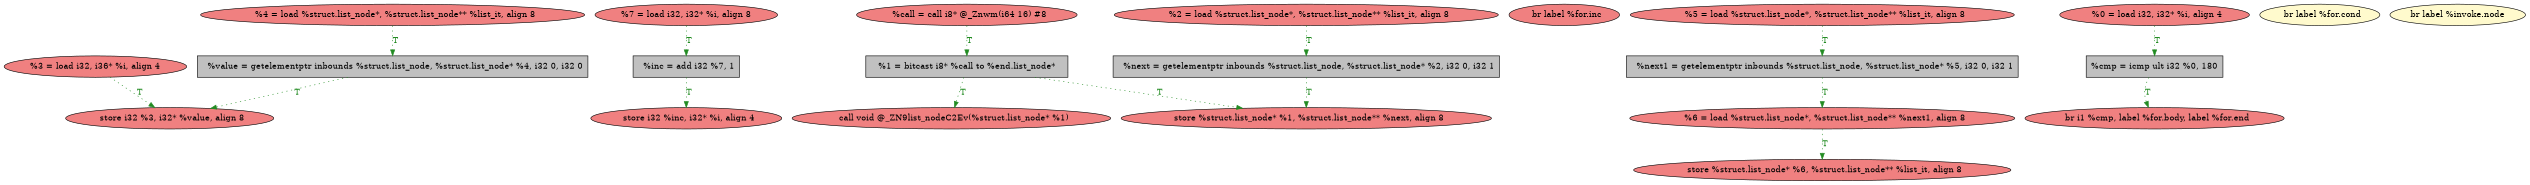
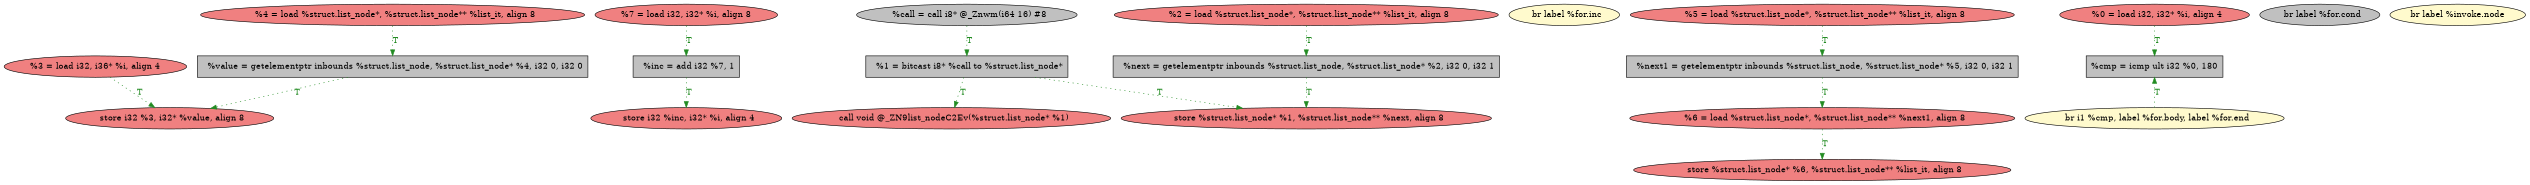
node "%call = call i8* @_Znwm(i64 16) #8": fillcolor lightcoral -> grey
node "br label %for.inc": fillcolor lightcoral -> lemonchiffon
node "br label %for.cond": fillcolor lemonchiffon -> grey
node "%1 = bitcast i8* %call to %end.list_node*": label "%1 = bitcast i8* %call to %end.list_node*" -> "%1 = bitcast i8* %call to %struct.list_node*"
edge "%cmp = icmp ult i32 %0, 180" -> "br i1 %cmp, label %for.body, label %for.end": reversed
node "br i1 %cmp, label %for.body, label %for.end": fillcolor lightcoral -> lemonchiffon
